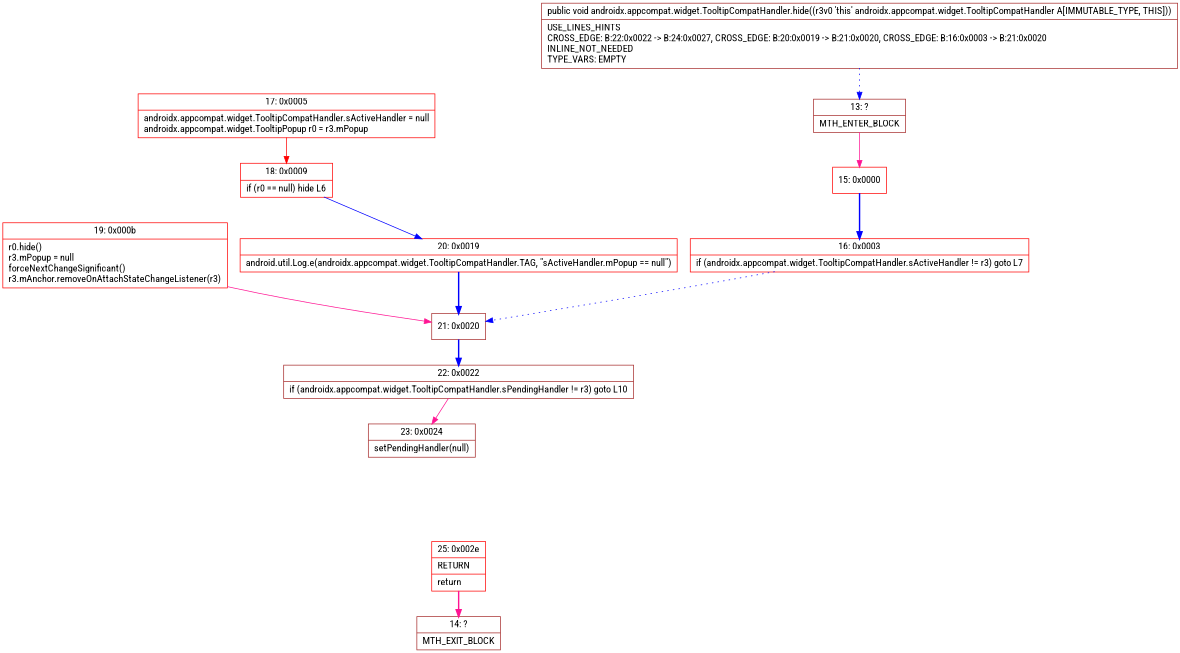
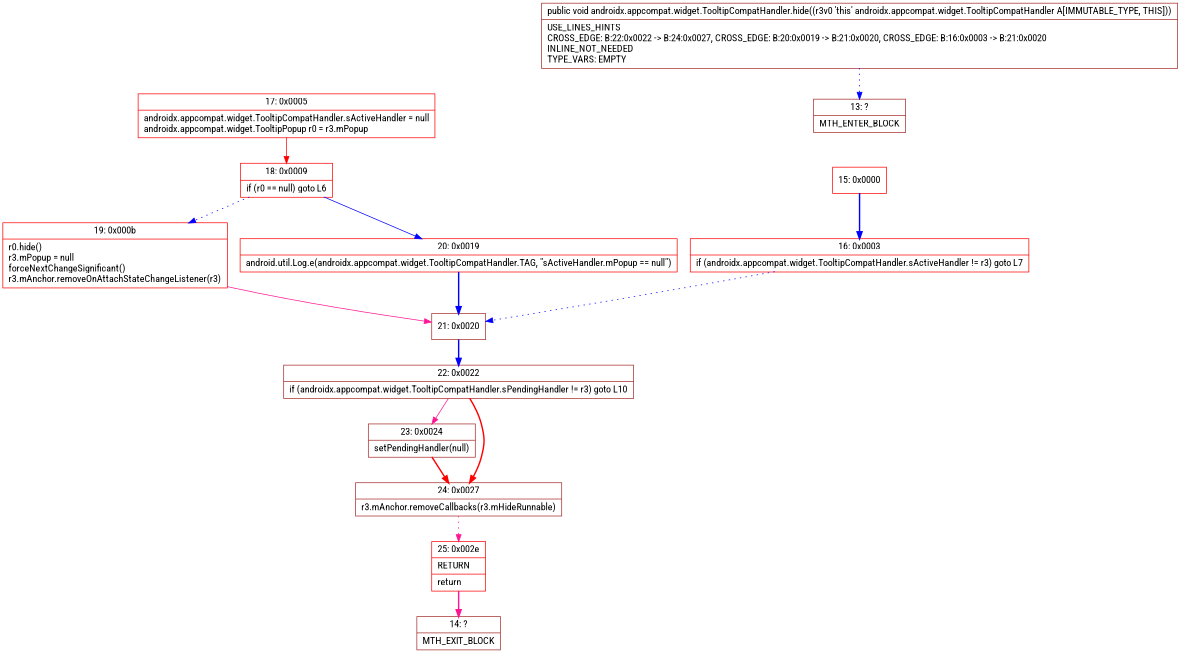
edge "13: ?" -> "15: 0x0000": removed
node "18: 0x0009": text "if (r0 == null) hide L6" -> "if (r0 == null) goto L6"
edge "18: 0x0009" -> "19: 0x000b": added
node "24: 0x0027": added
